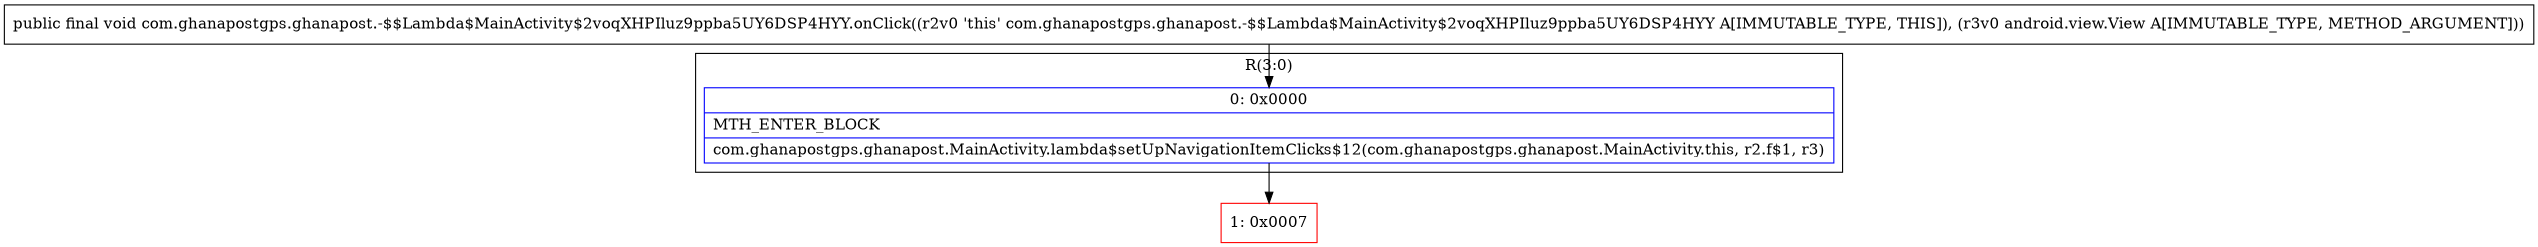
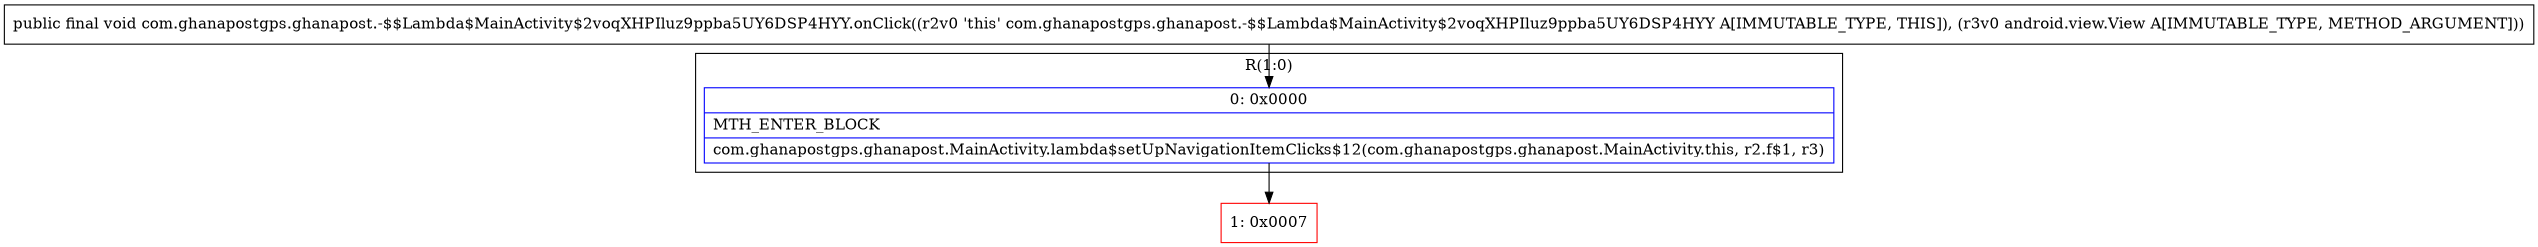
cluster "R(3:0)": label "R(3:0)" -> "R(1:0)"
